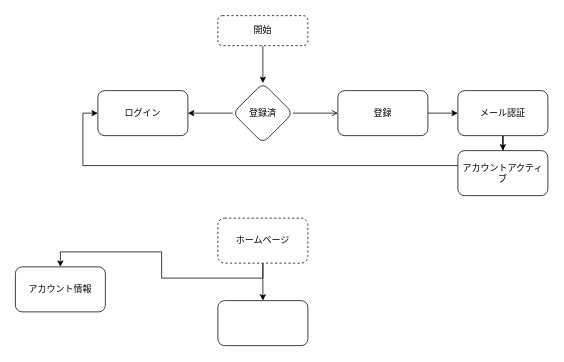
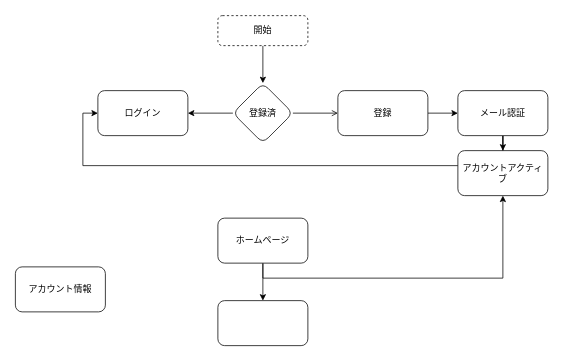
node "ホームページ": style dashed -> solid
edge "ホームページ" -> "アカウント情報": now "ホームページ" -> "アカウントアクティブ"
